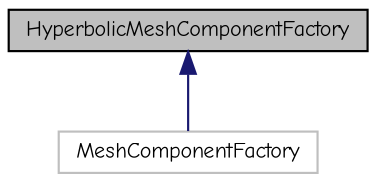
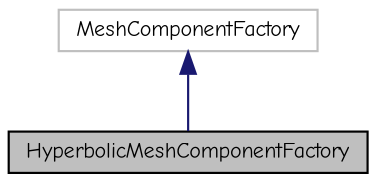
edge "MeshComponentFactory" -> "HyperbolicMeshComponentFactory": reversed
